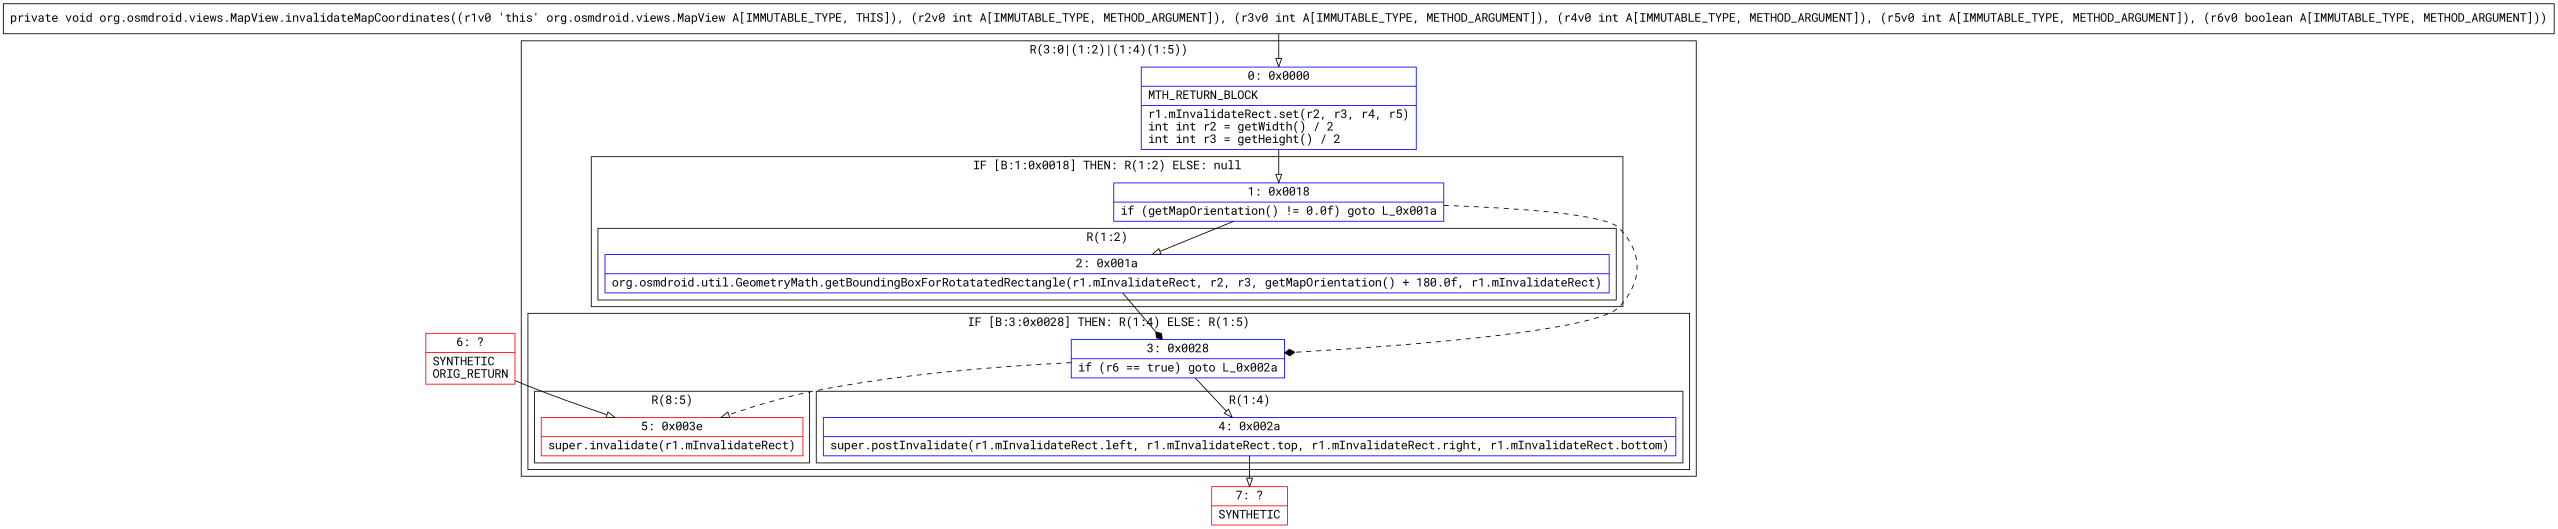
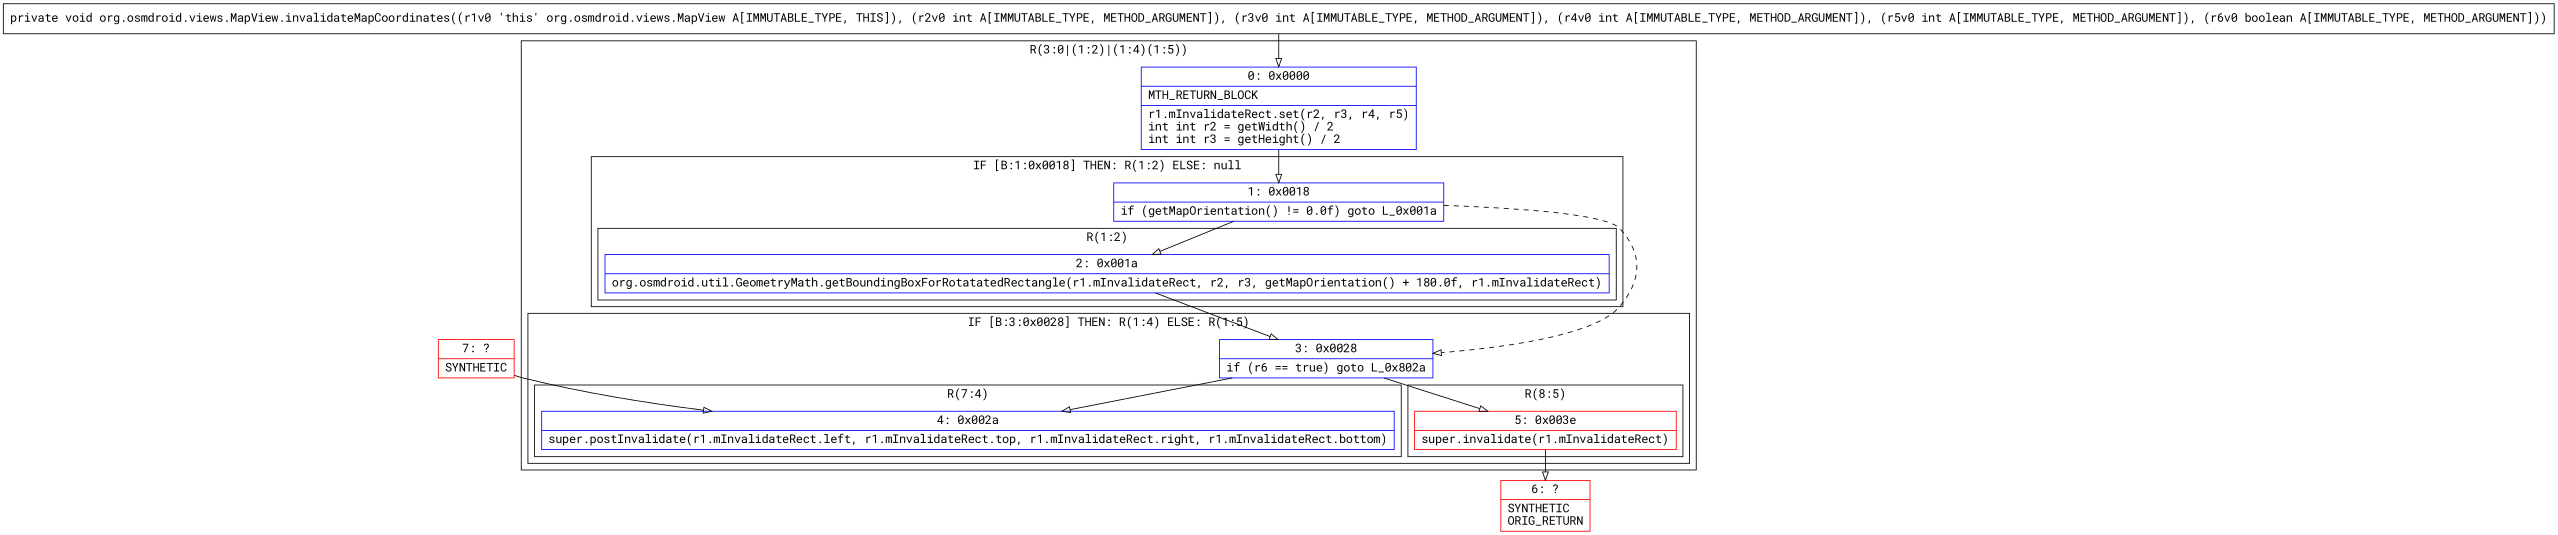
edge "2: 0x001a" -> "3: 0x0028": arrowhead diamond -> onormal
edge "1: 0x0018" -> "3: 0x0028": arrowhead diamond -> onormal
node "3: 0x0028": text "if (r6 == true) goto L_0x002a" -> "if (r6 == true) goto L_0x802a"
edge "3: 0x0028" -> "5: 0x003e": style dashed -> solid
edge "6: ?" -> "5: 0x003e": reversed
cluster "R(1:4)": label "R(1:4)" -> "R(7:4)"
edge "4: 0x002a" -> "7: ?": reversed
